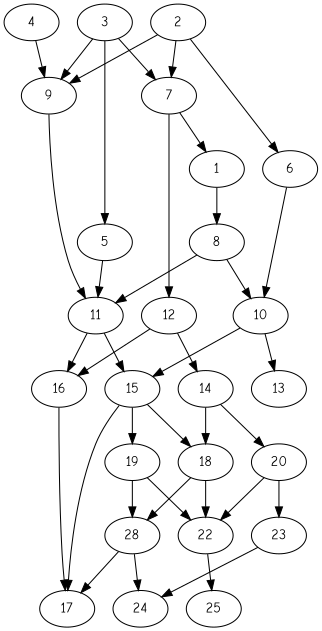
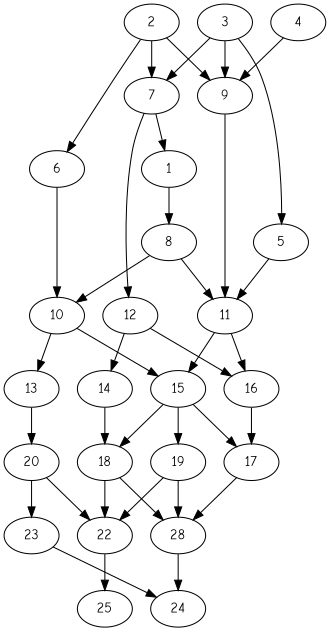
edge "14" -> "20": now "13" -> "20"
edge "28" -> "17": reversed
